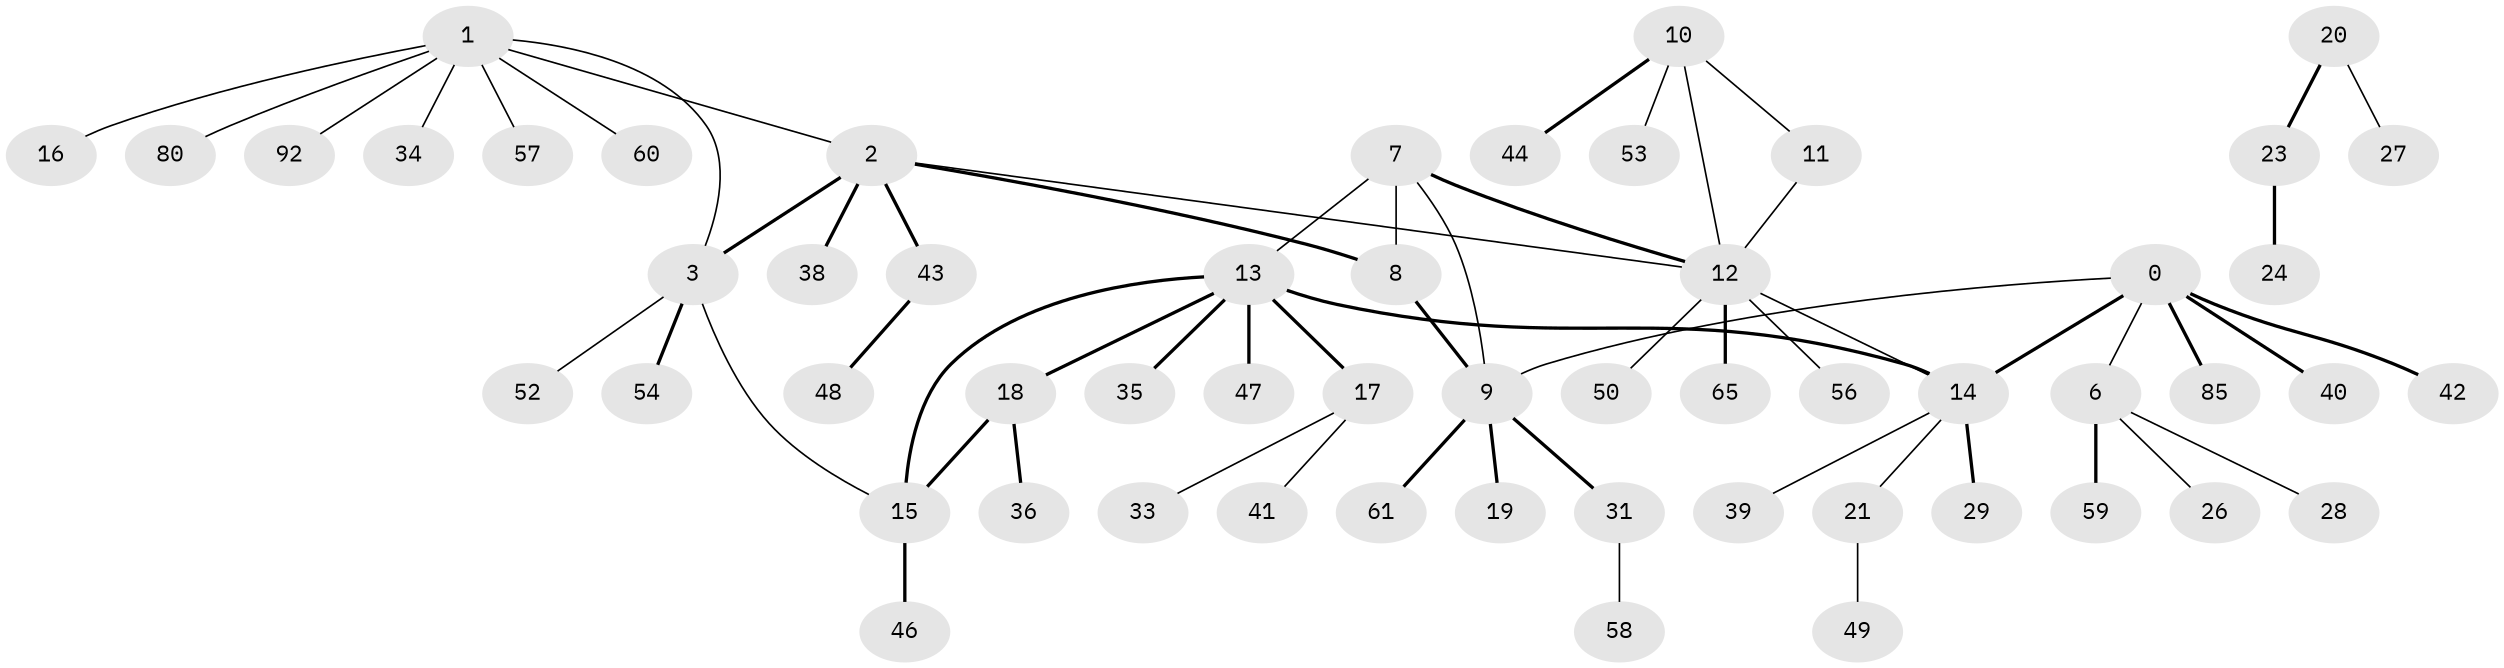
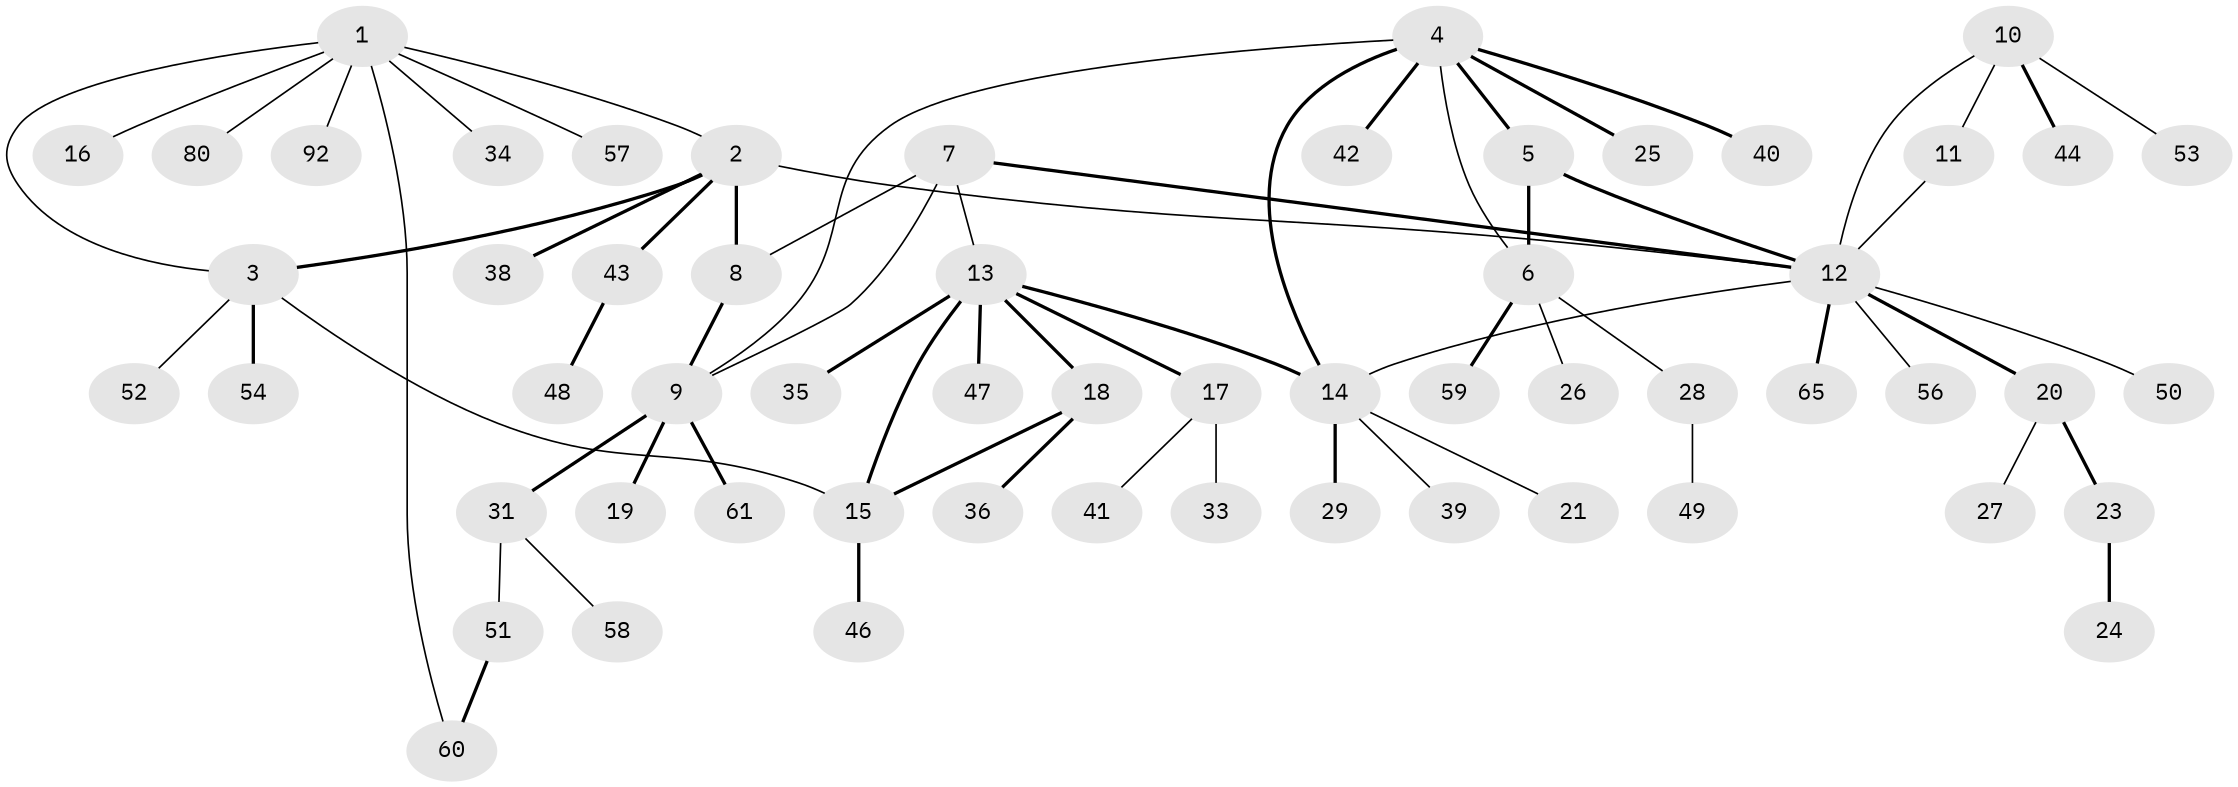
node "5": added
node "0": label "0" -> "4"
edge "12" -- "20": added
node "85": label "85" -> "25"
edge "21" -- "49": now "28" -- "49"
node "51": added
